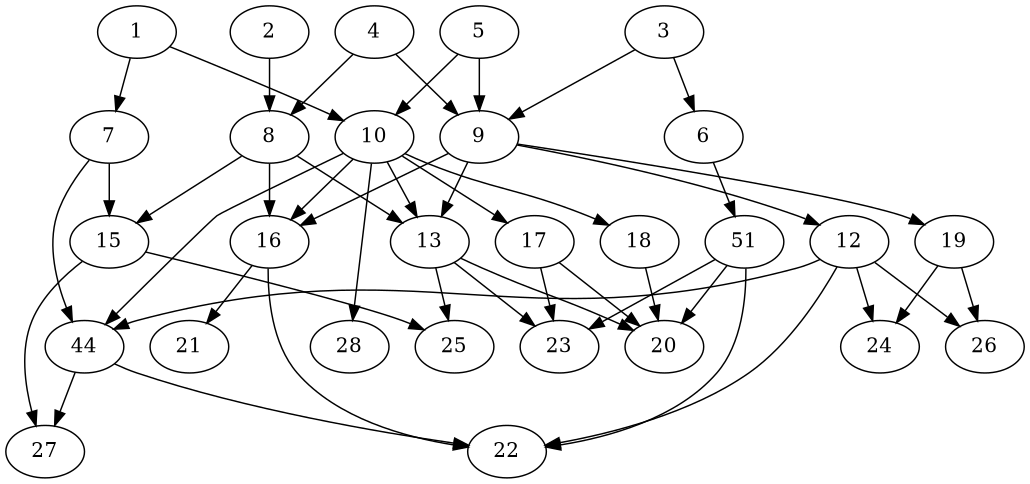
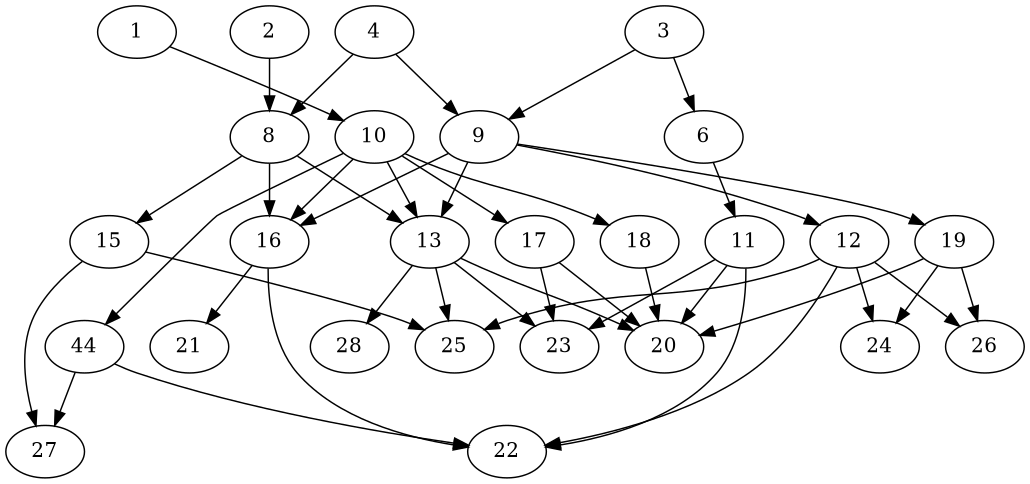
node "5": removed
node "7": removed
edge "10" -> "28": now "13" -> "28"
node "51": label "51" -> "11"
edge "19" -> "20": added
edge "12" -> "44": now "12" -> "25"
